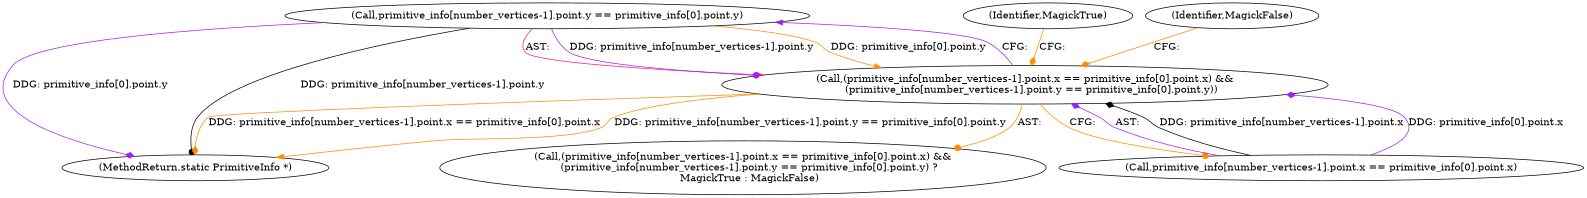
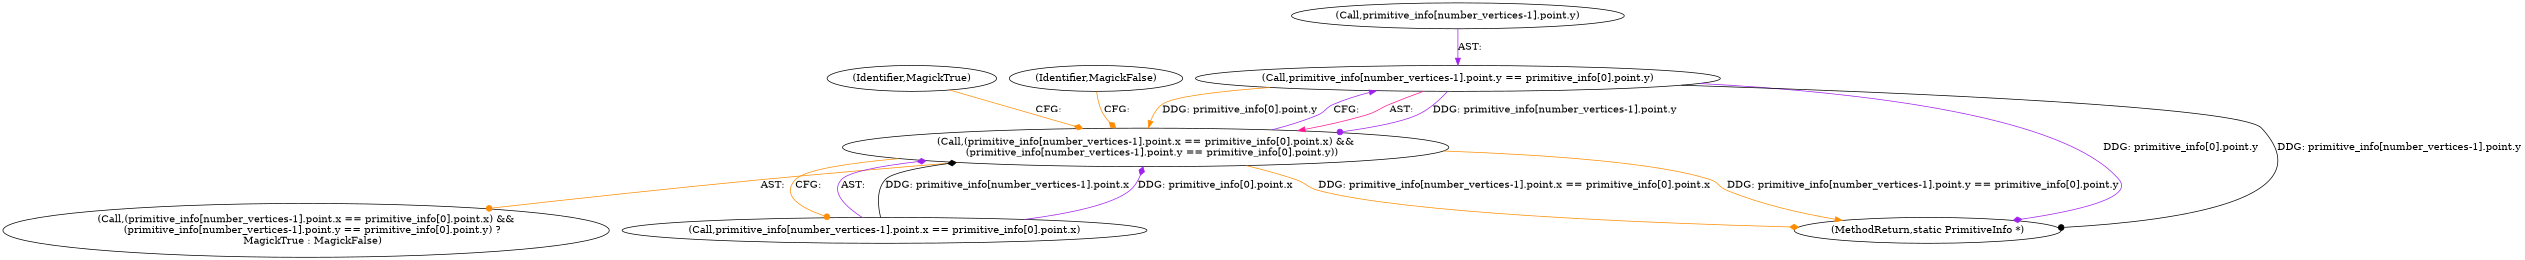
node "(Call,primitive_info[number_vertices-1].point.y)": added
